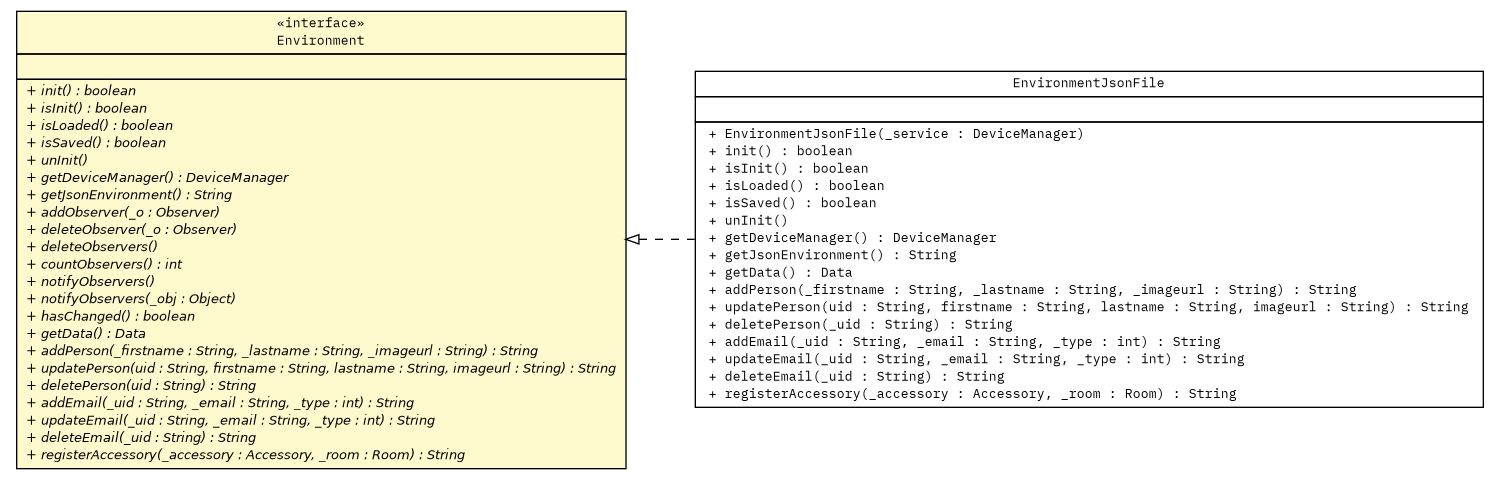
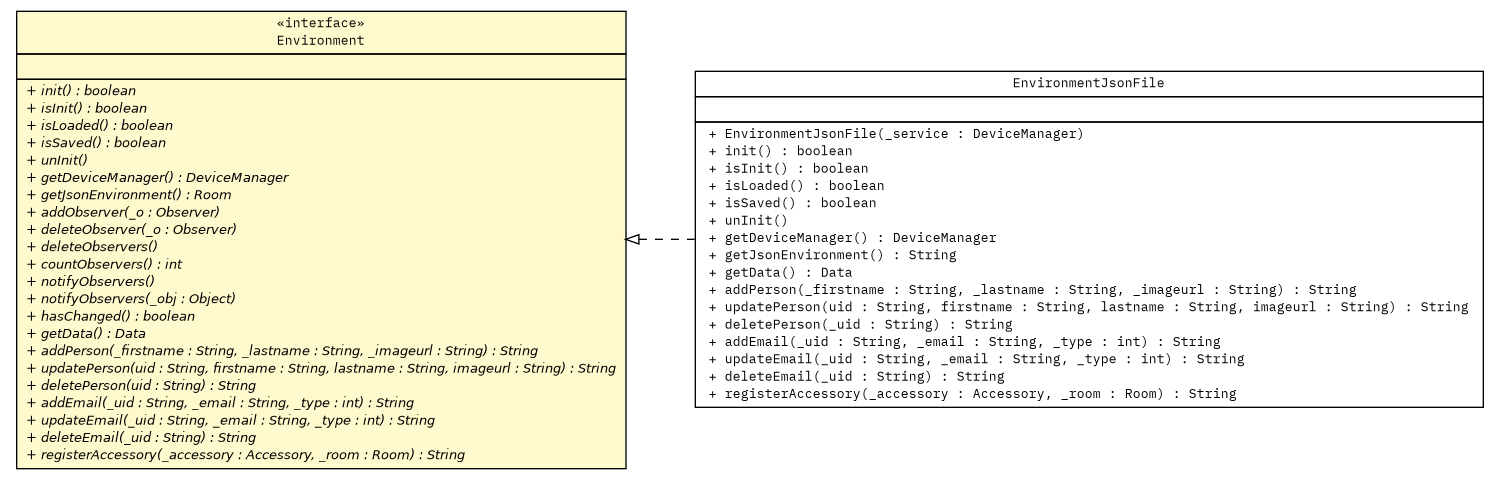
node "Environment": text "+ getJsonEnvironment() : String" -> "+ getJsonEnvironment() : Room"
